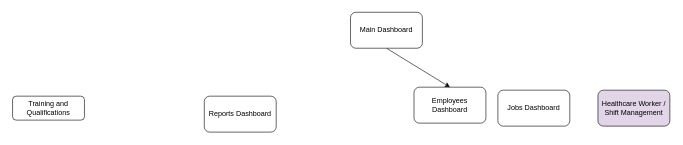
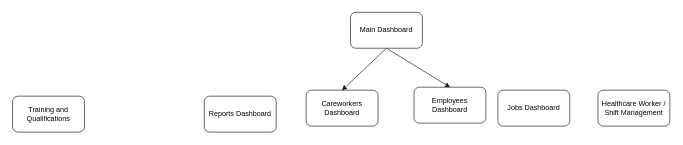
edge "Main Dashboard" -> "Careworkers Dashboard": added
node "Training and Qualifications": size 72x24 -> 72x36
node "Careworkers Dashboard": added
node "Healthcare Worker / Shift Management": fillcolor #e1d5e7 -> #ffffff
